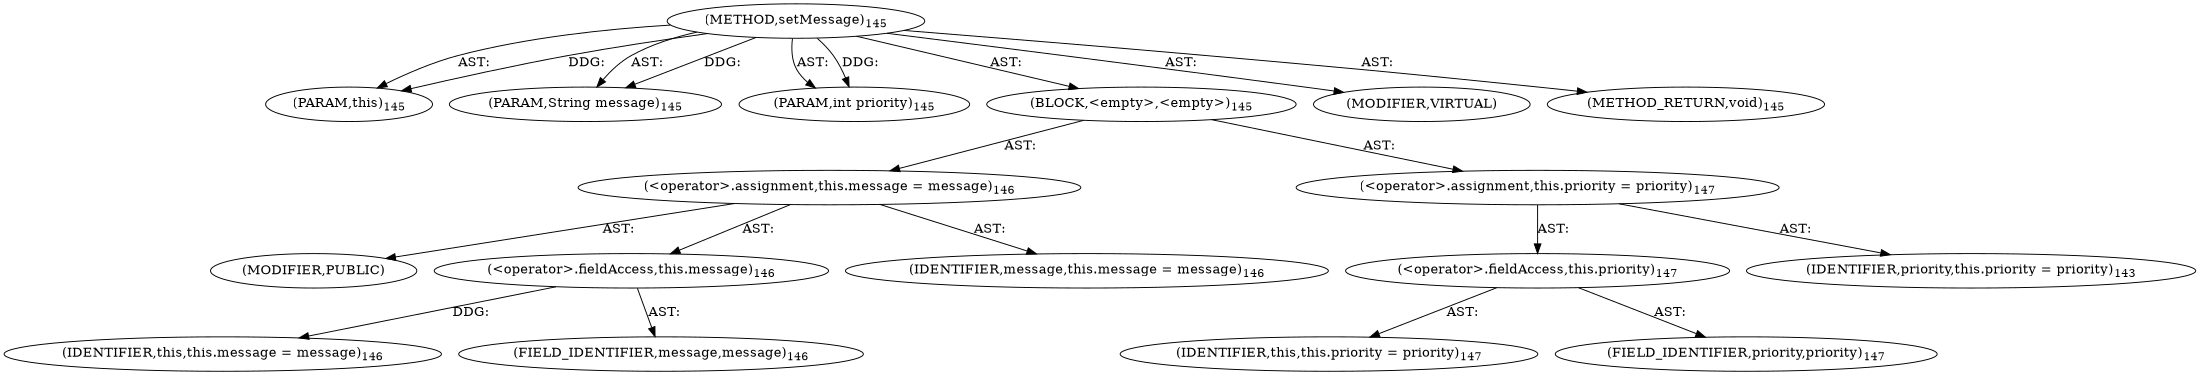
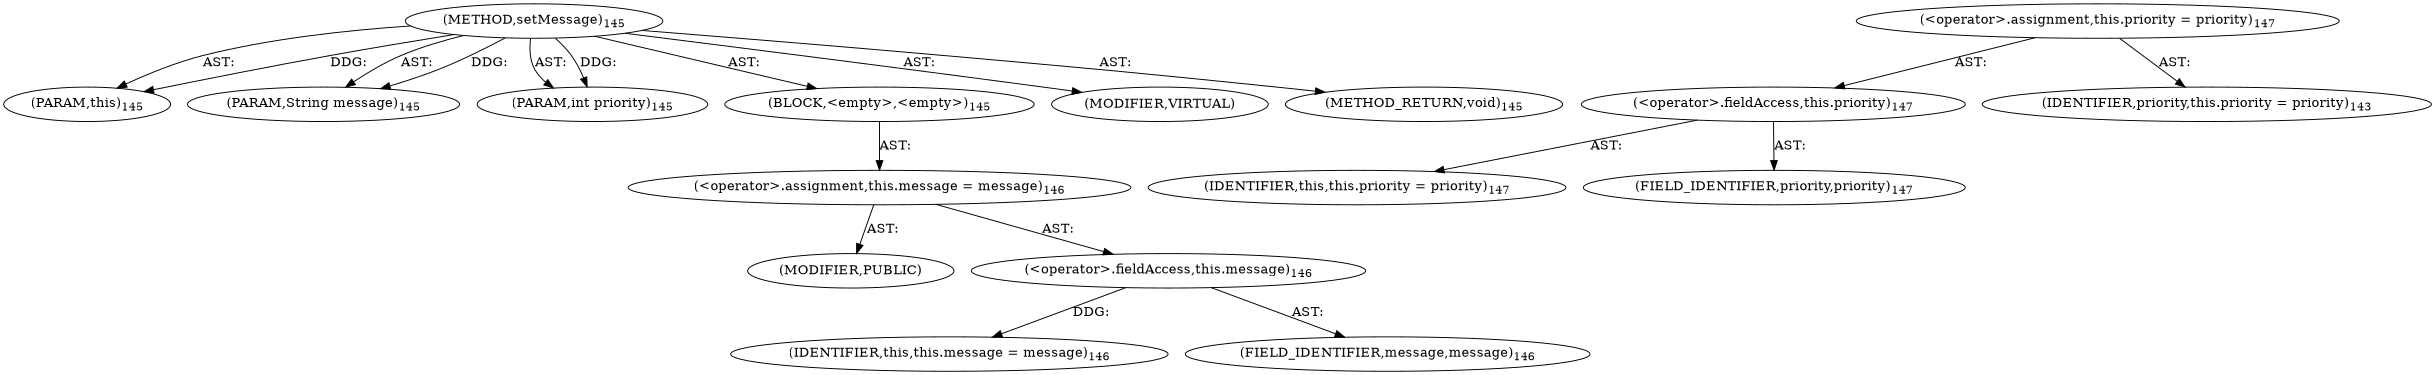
edge "(BLOCK,<empty>,<empty>)" -> "(<operator>.assignment,this.priority = priority)": removed, label "AST:"
node "(IDENTIFIER,message,this.message = message)": removed
